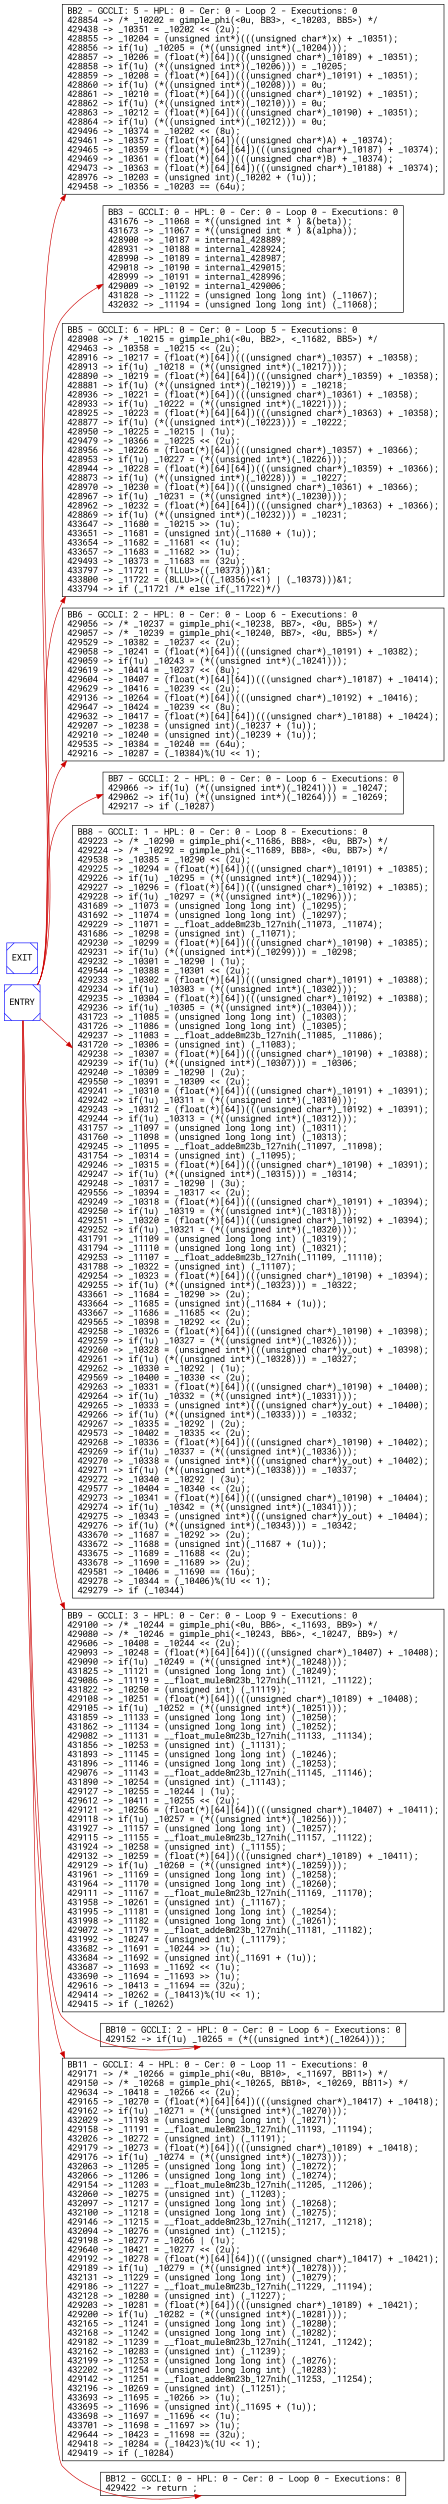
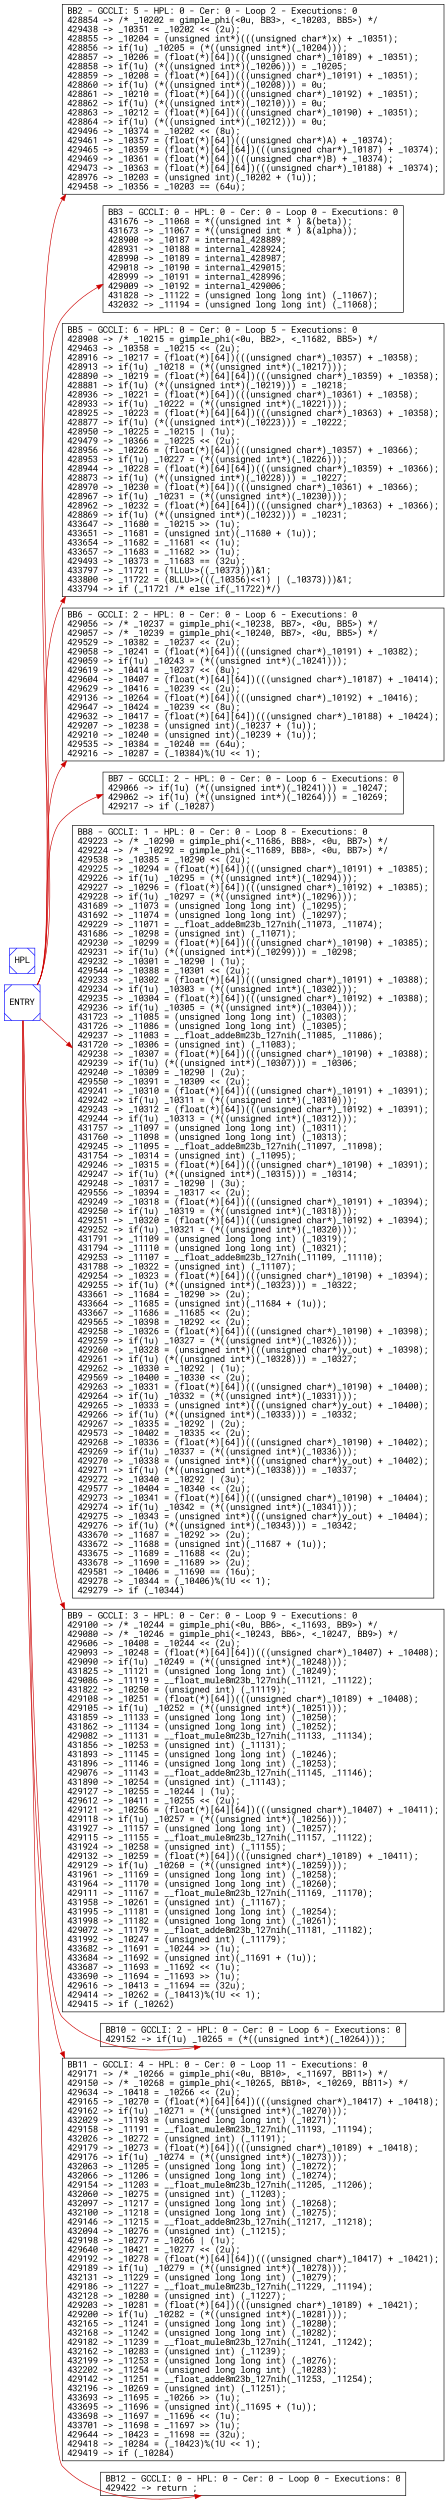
node "EXIT": label "EXIT" -> "HPL"
